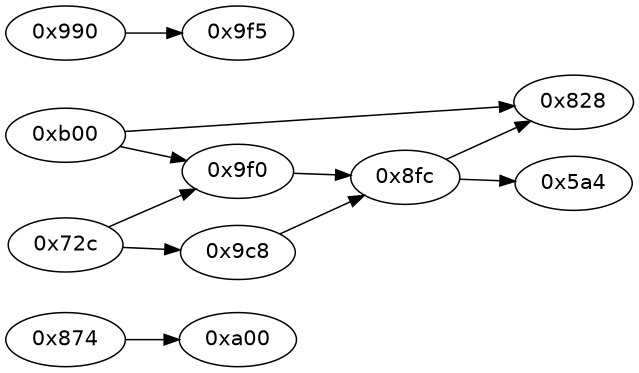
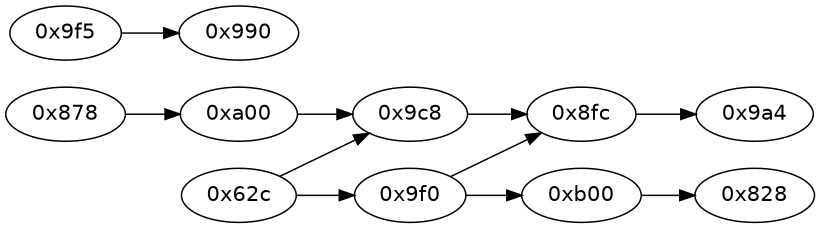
edge "0x990" -> "0x9f5": reversed
edge "0xa00" -> "0x9c8": added
edge "0x8fc" -> "0x828": removed
edge "0xb00" -> "0x9f0": reversed
node "0x5a4": label "0x5a4" -> "0x9a4"
node "0x72c": label "0x72c" -> "0x62c"
node "0x874": label "0x874" -> "0x878"
